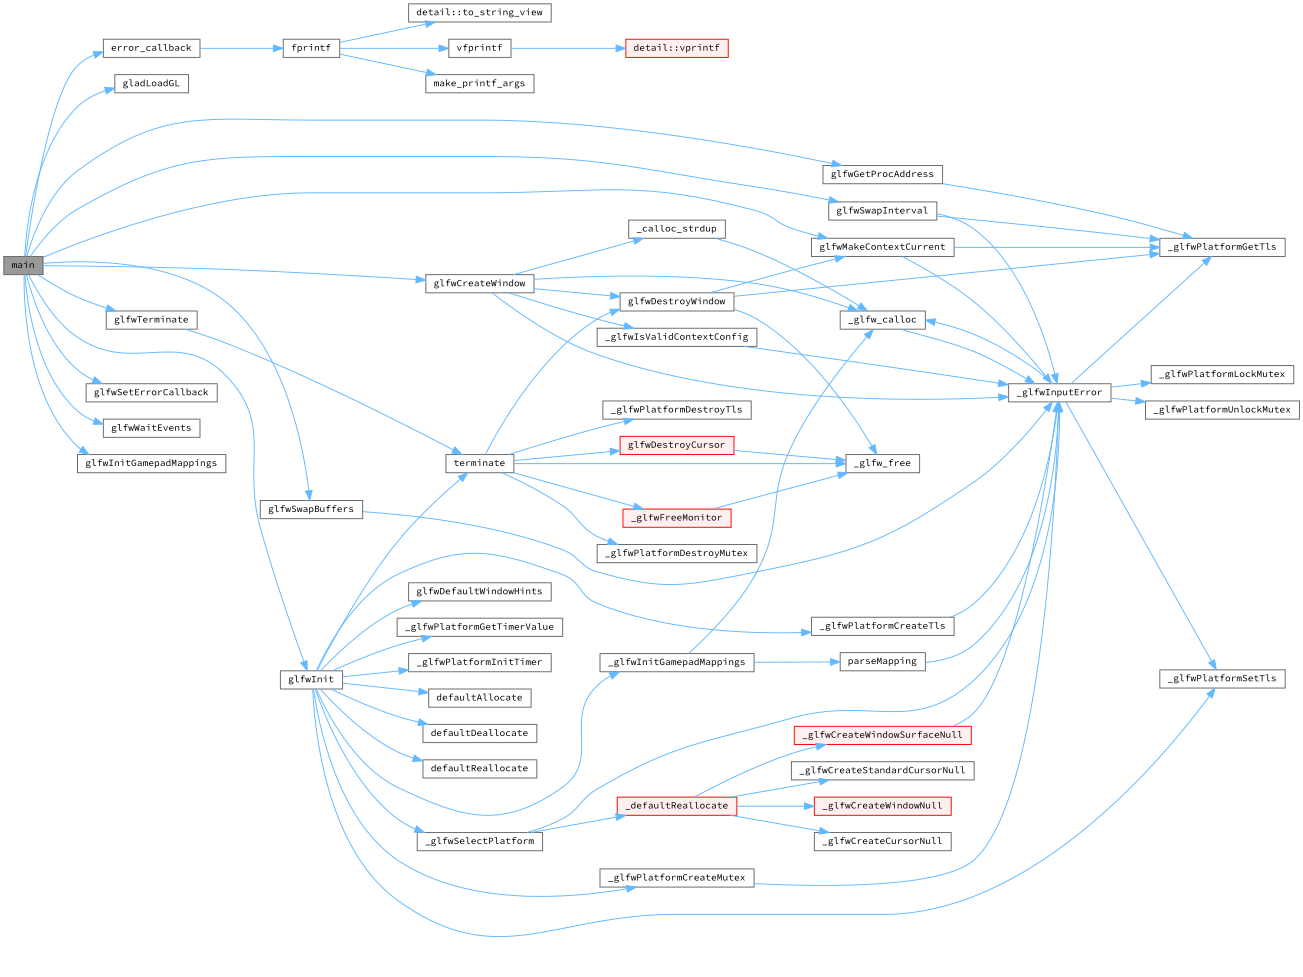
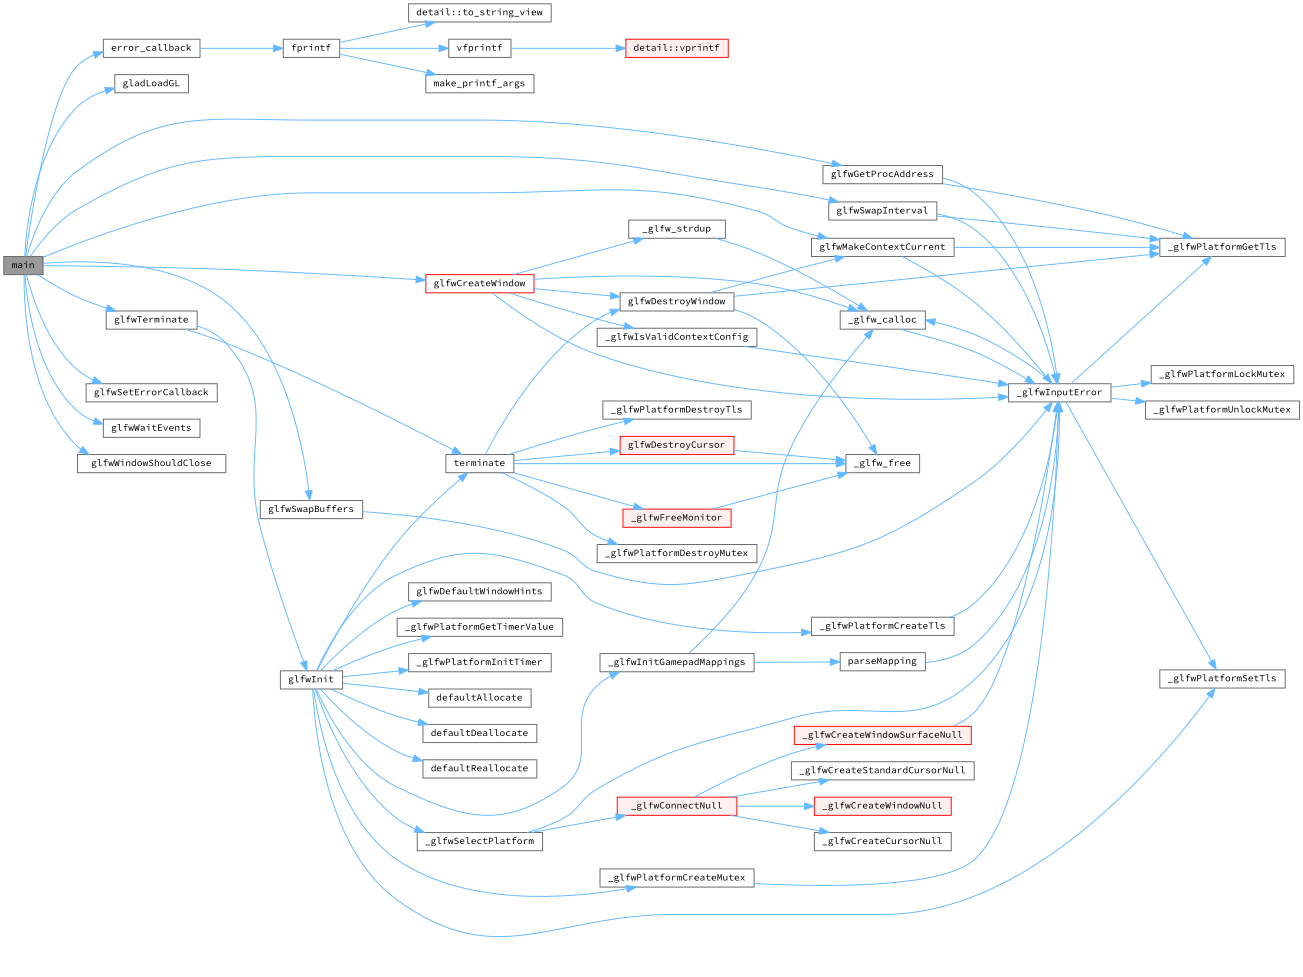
node "_calloc_strdup": label "_calloc_strdup" -> "_glfw_strdup"
edge "glfwGetProcAddress" -> "_glfwInputError": added
node "glfwCreateWindow": color grey40 -> red
edge "main" -> "glfwInit": now "glfwTerminate" -> "glfwInit"
node "glfwInitGamepadMappings": label "glfwInitGamepadMappings" -> "glfwWindowShouldClose"
node "_defaultReallocate": label "_defaultReallocate" -> "_glfwConnectNull"
